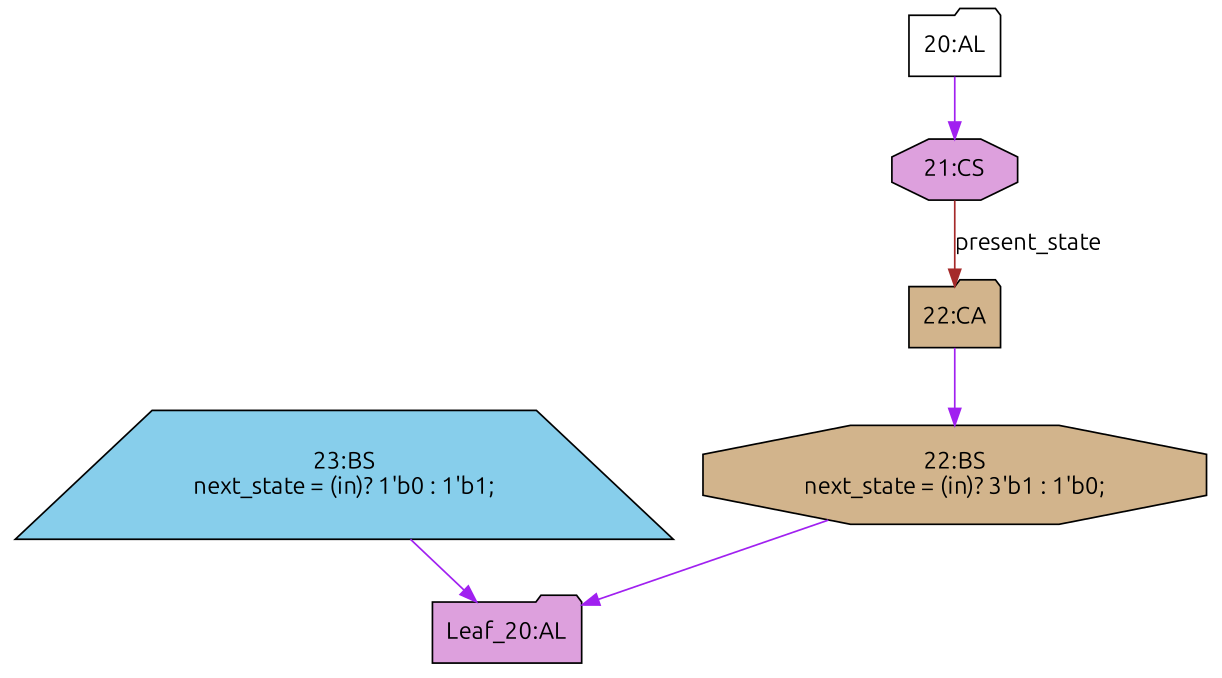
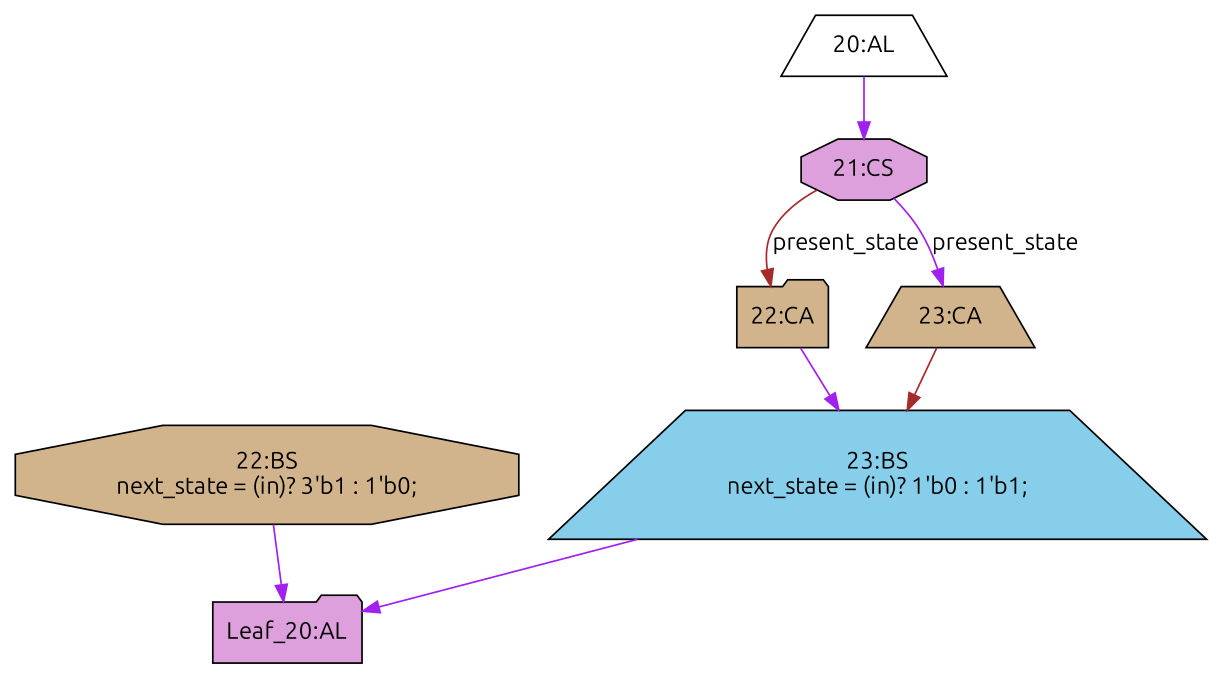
node "20:AL": shape folder -> trapezium
node "23:CA": added
edge "22:CA" -> "22:BS next_state = (in)? 3'b1 : 1'b0;": now "22:CA" -> "23:BS next_state = (in)? 1'b0 : 1'b1;"
